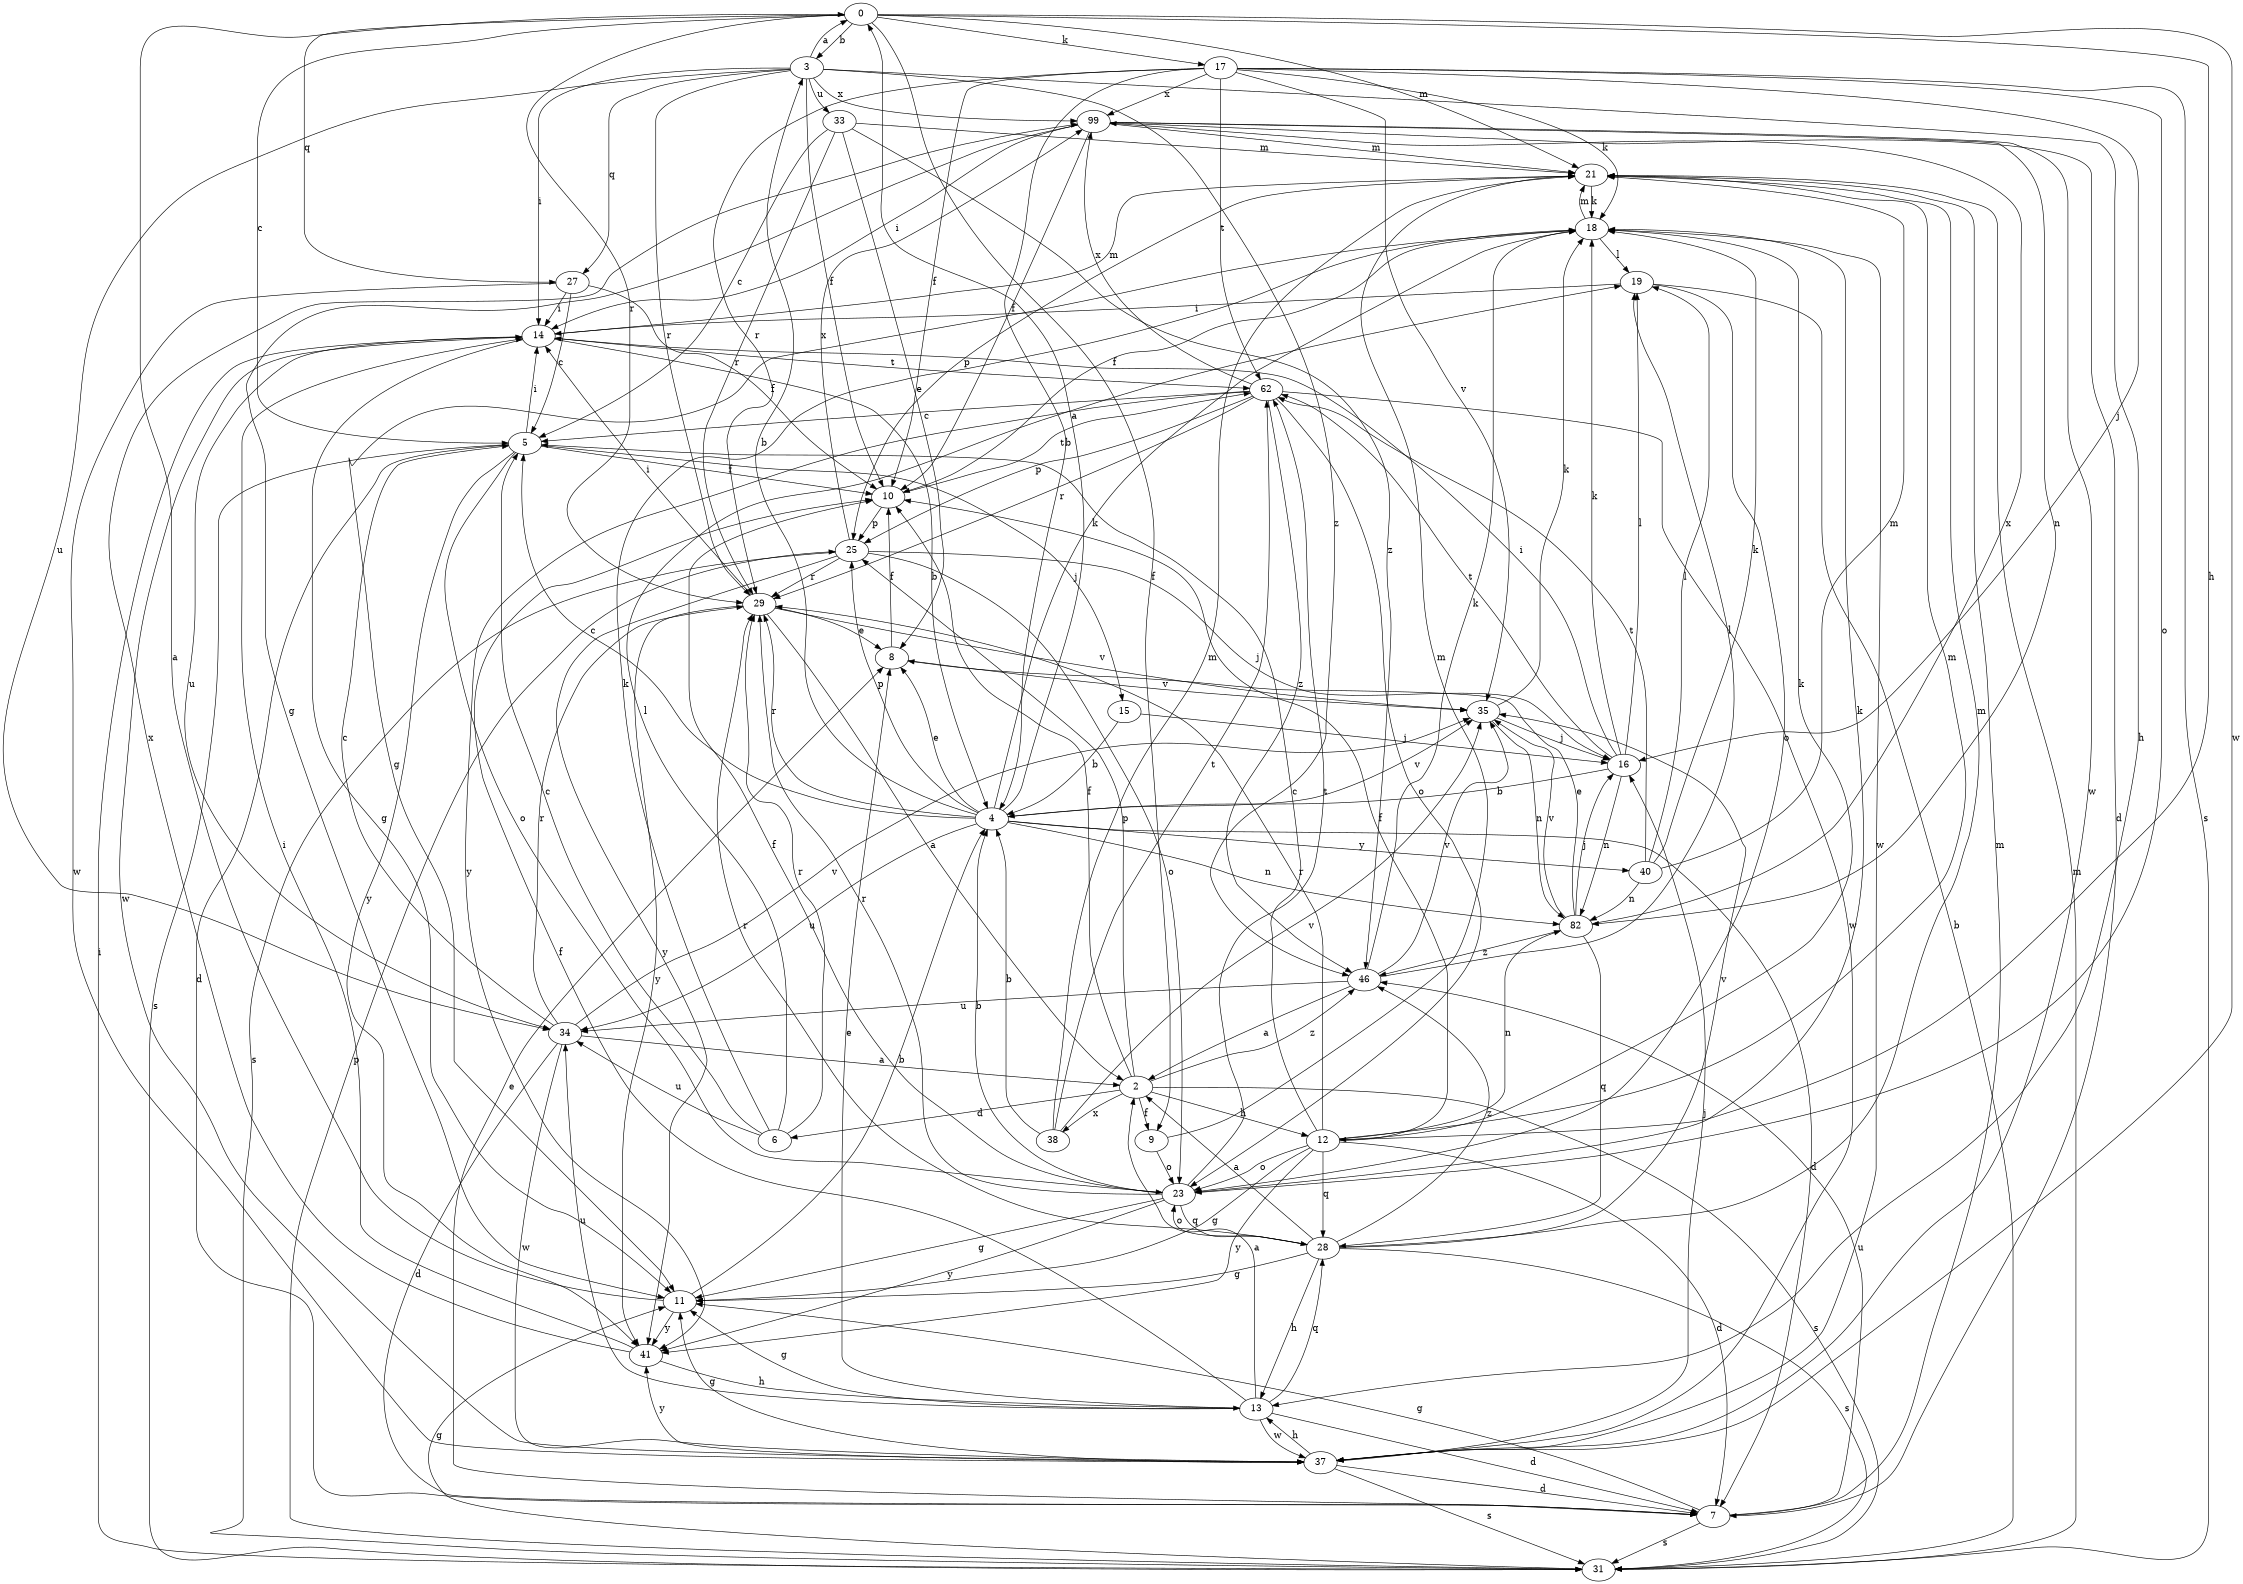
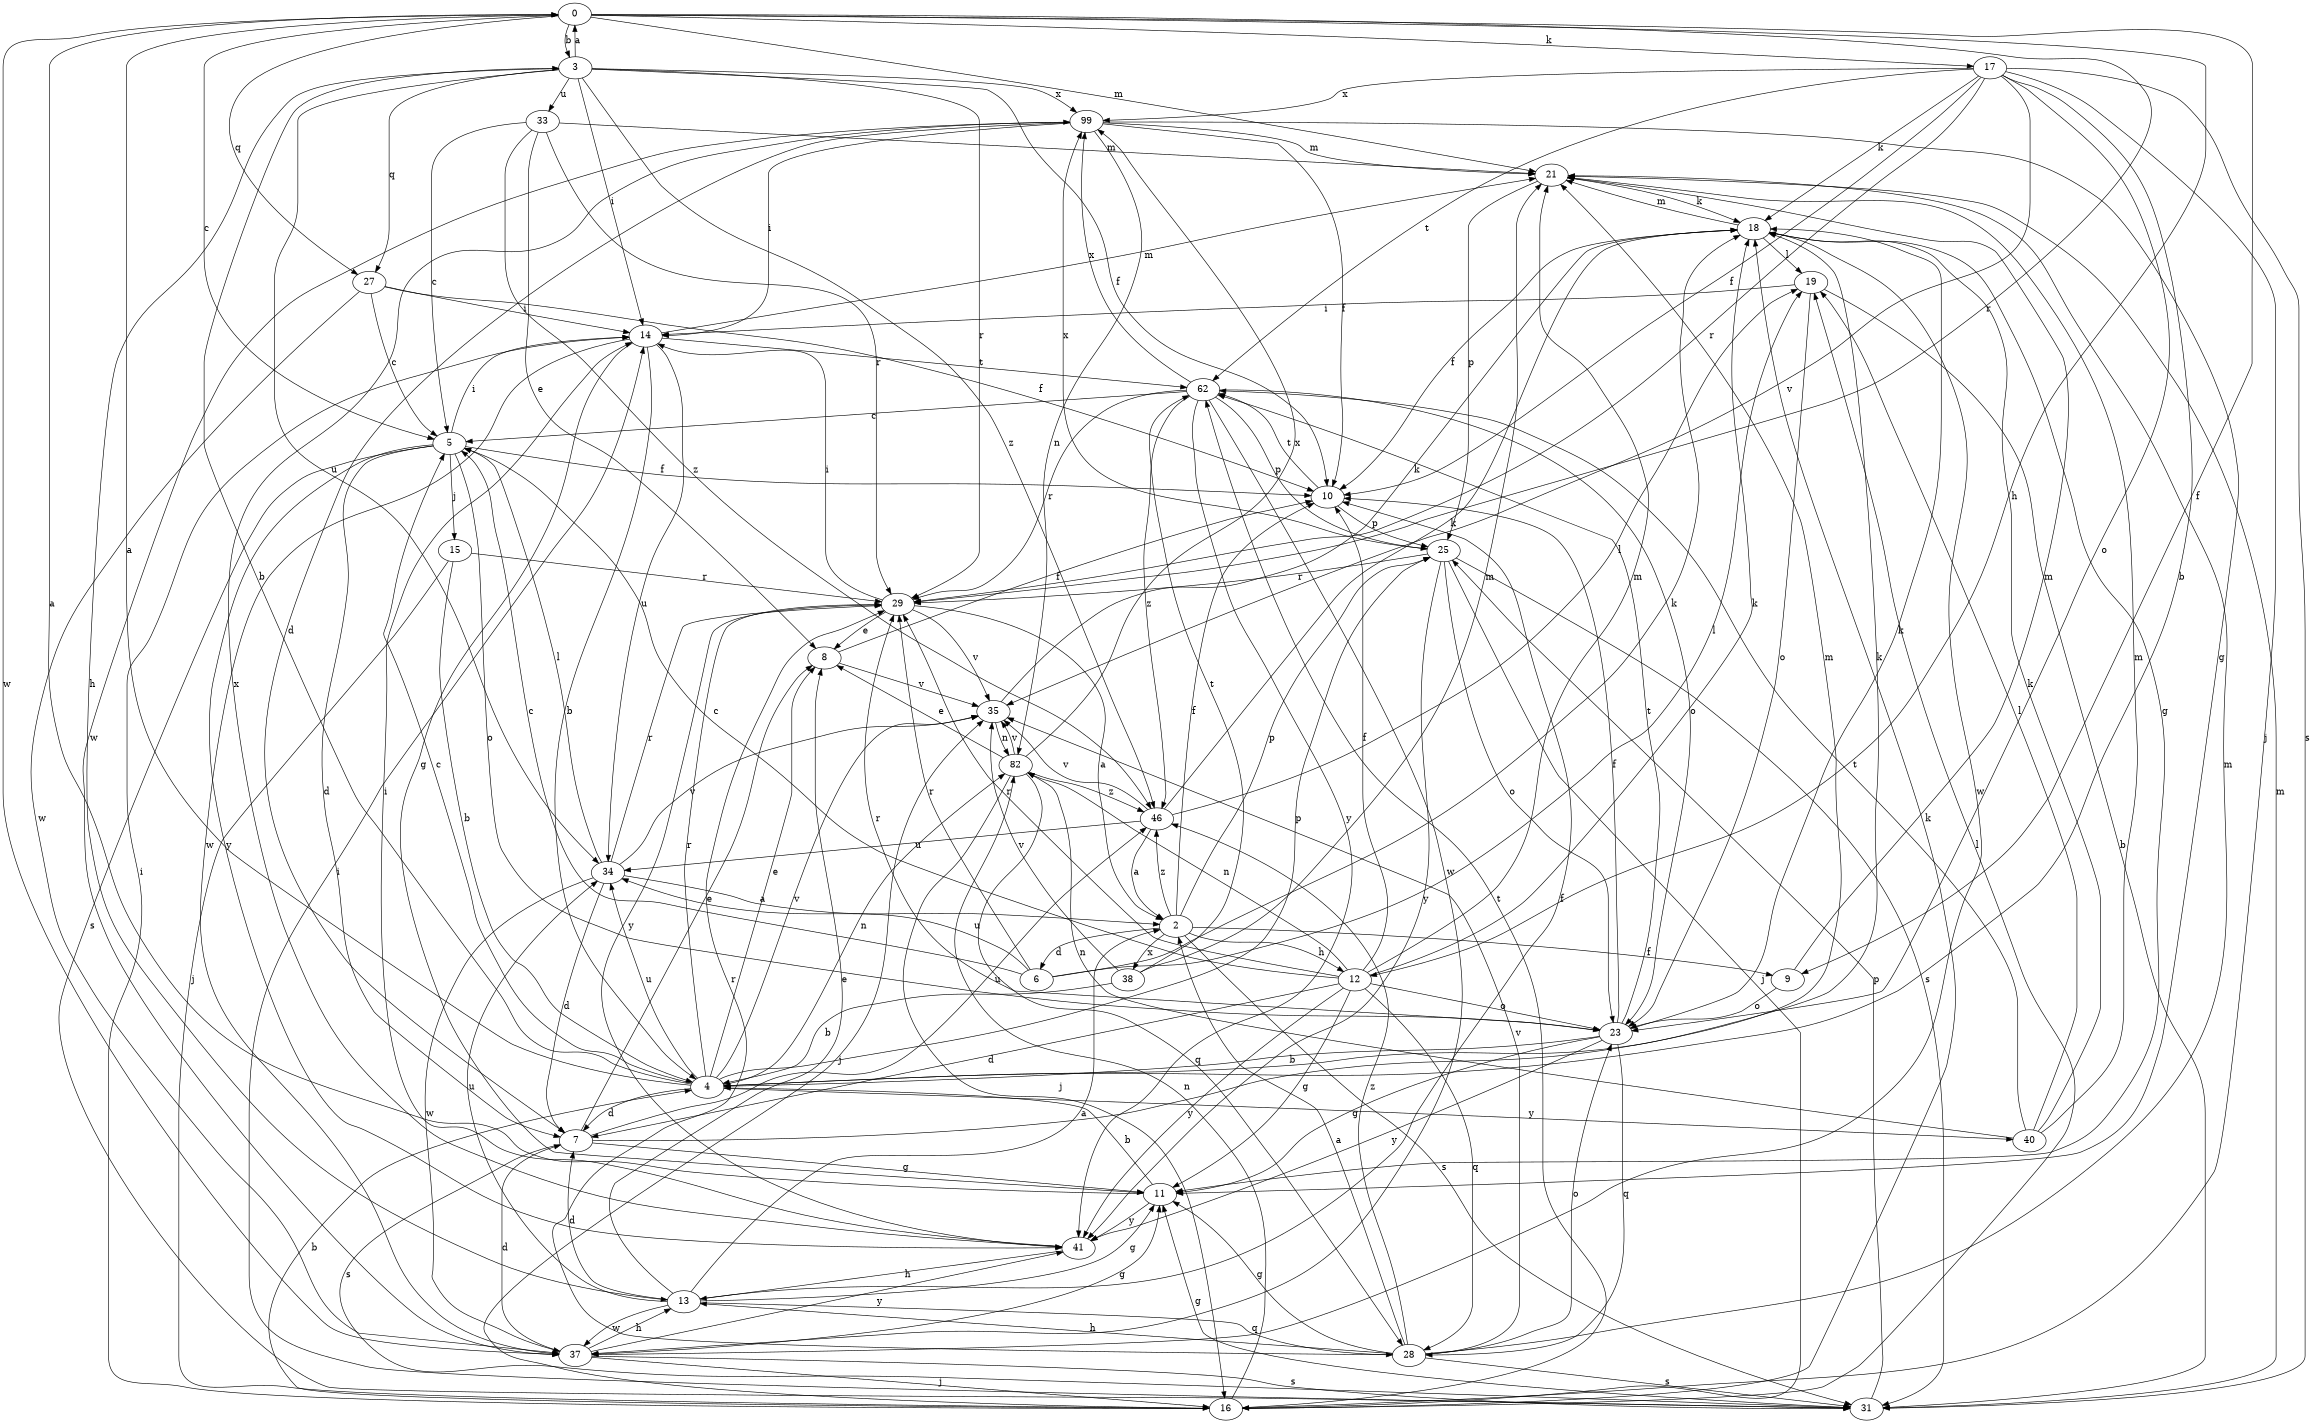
edge "15" -> "29": added, label "r"
edge "34" -> "5": label "c" -> "l"
edge "35" -> "16": reversed
